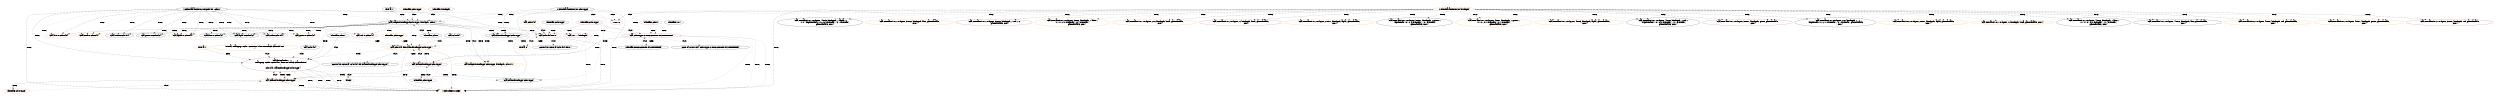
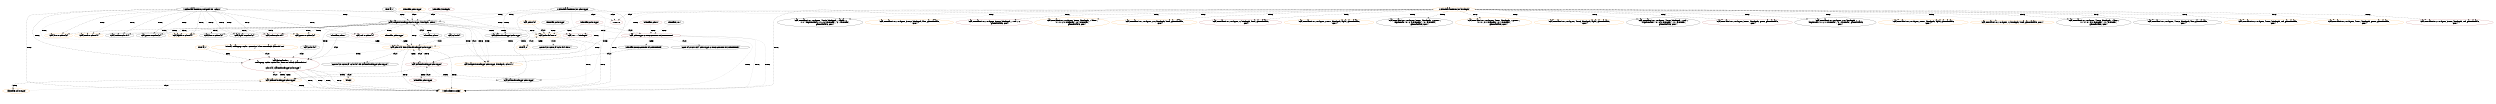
edge "(Call,image_size_of_type(color_type, bit_depth, colors))" -> "(Call,alpha = colors[2])": removed, label "DDG:"
edge "(Identifier,PNG_COLOR_MASK_PALETTE)" -> "(Call,color_type & PNG_COLOR_MASK_PALETTE)": now "(Identifier,PNG_COLOR_MASK_PALETTE)" -> "(Call,image_size_of_type(color_type, bit_depth, colors)-1)"
